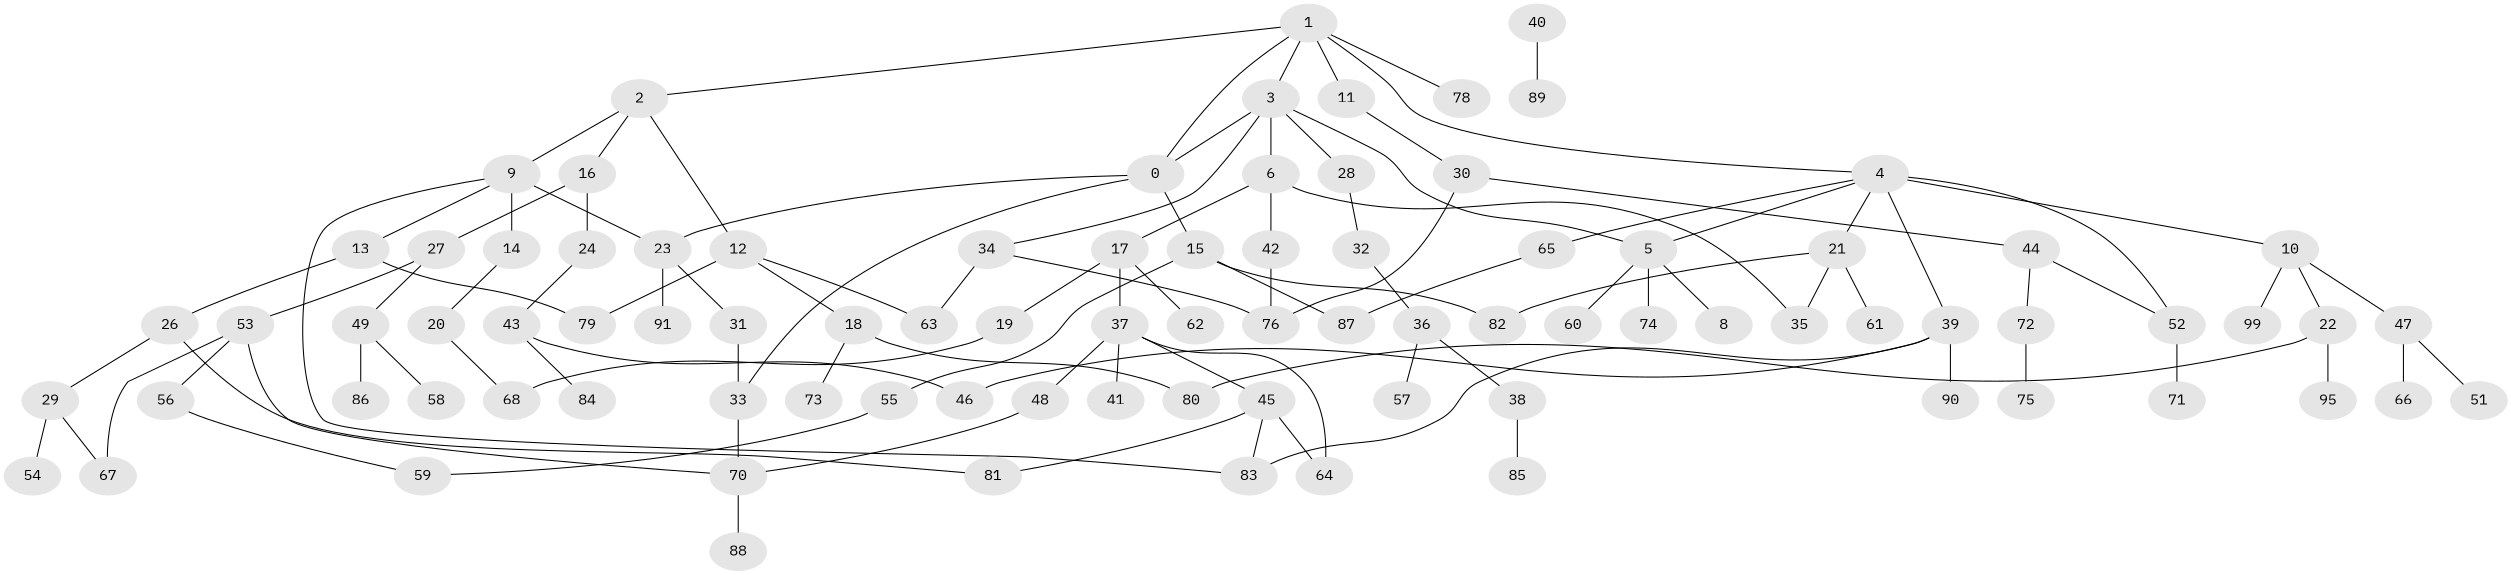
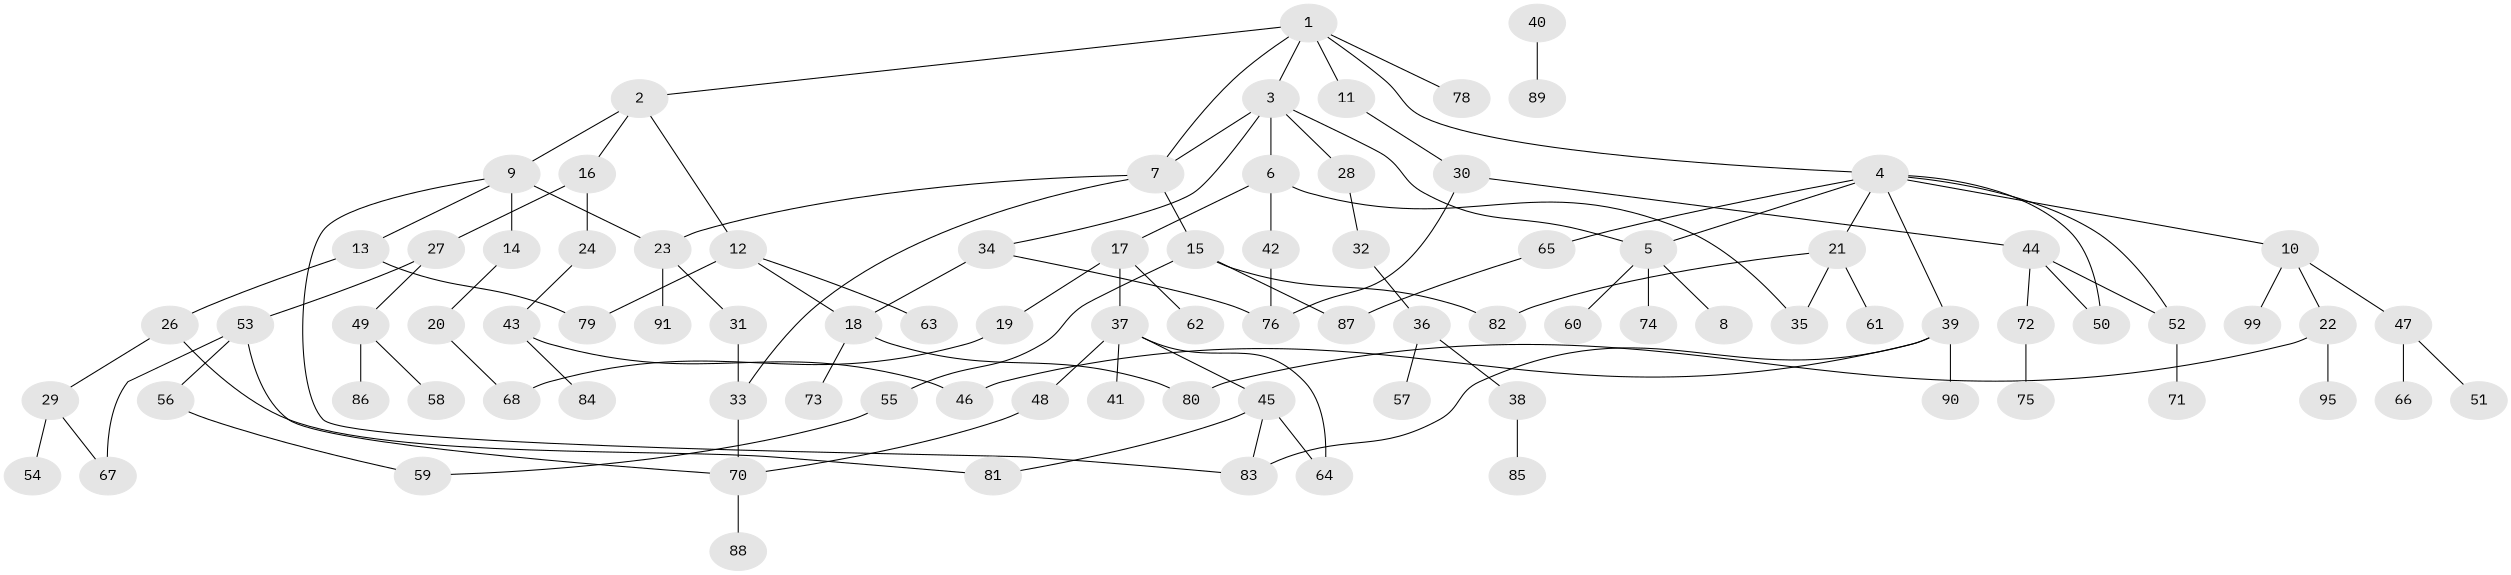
node "0": label "0" -> "7"
edge "34" -- "63": now "34" -- "18"
node "50": added
